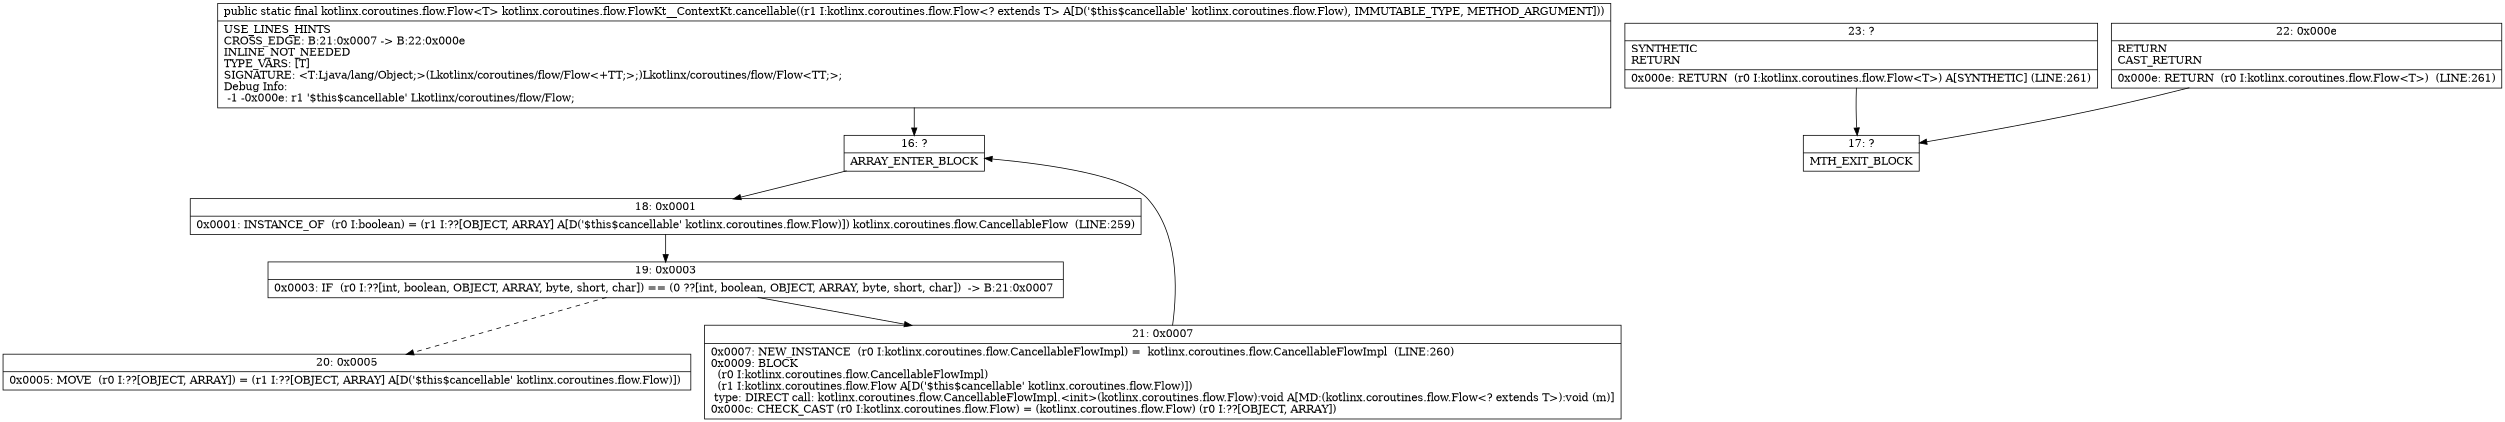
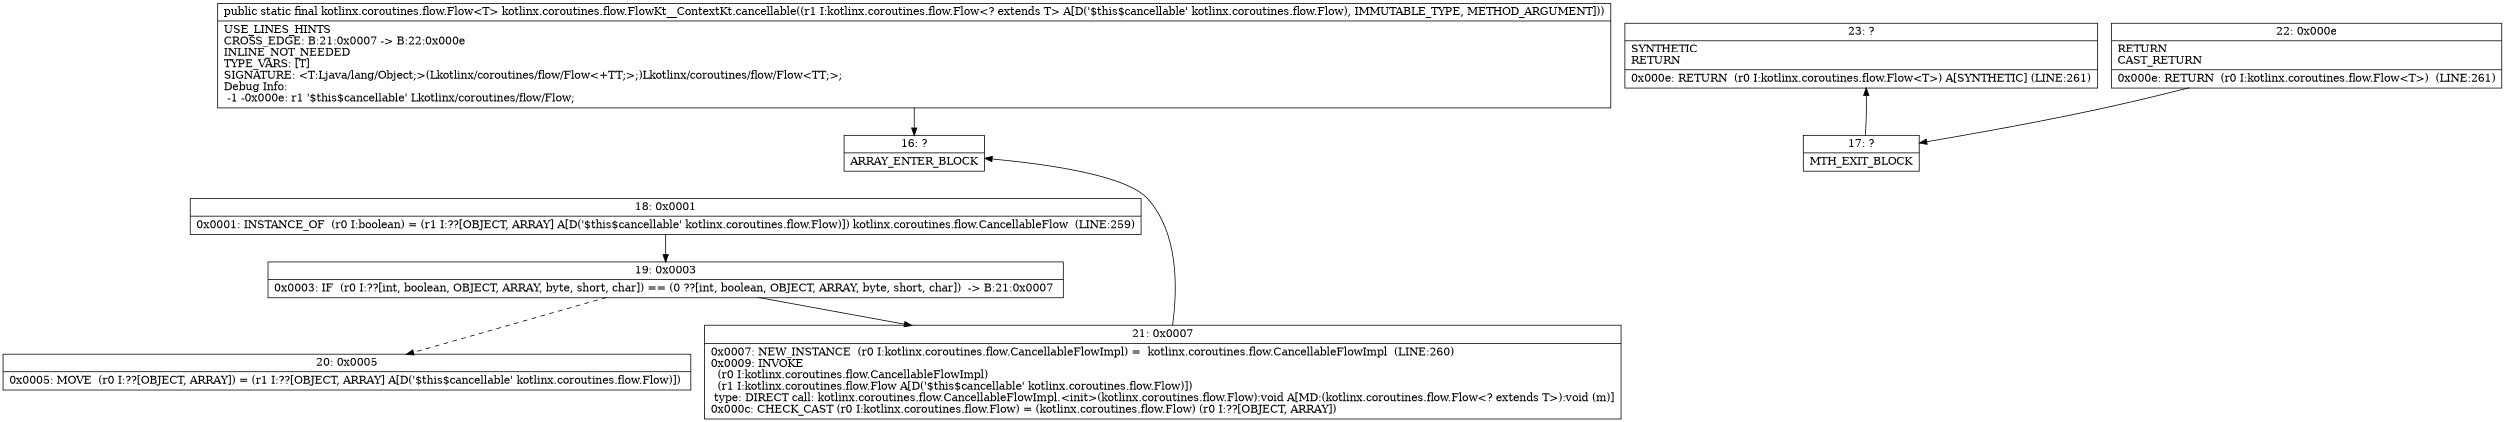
edge "23: ?" -> "17: ?": reversed
edge "16: ?" -> "18: 0x0001": removed
node "21: 0x0007": text "0x0009: BLOCK" -> "0x0009: INVOKE"
